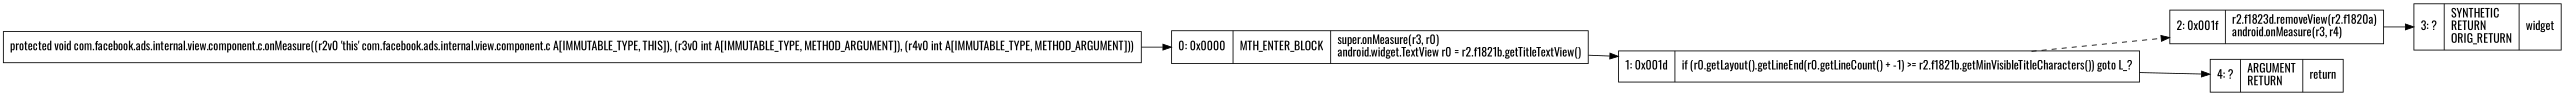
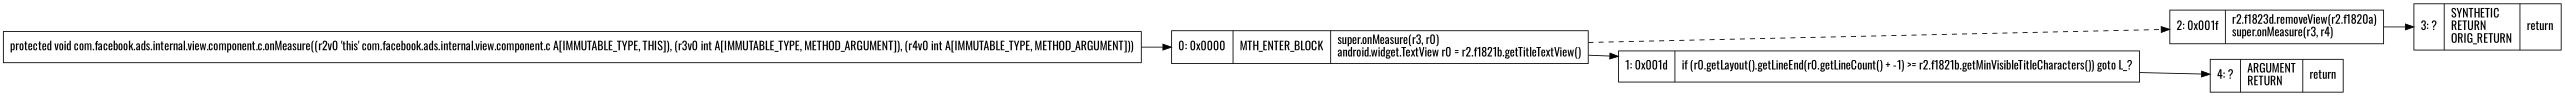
node "3: ?": text "widget" -> "return"
node "2: 0x001f": text "android.onMeasure(r3, r4)" -> "super.onMeasure(r3, r4)"
edge "1: 0x001d" -> "2: 0x001f": now "0: 0x0000" -> "2: 0x001f"
